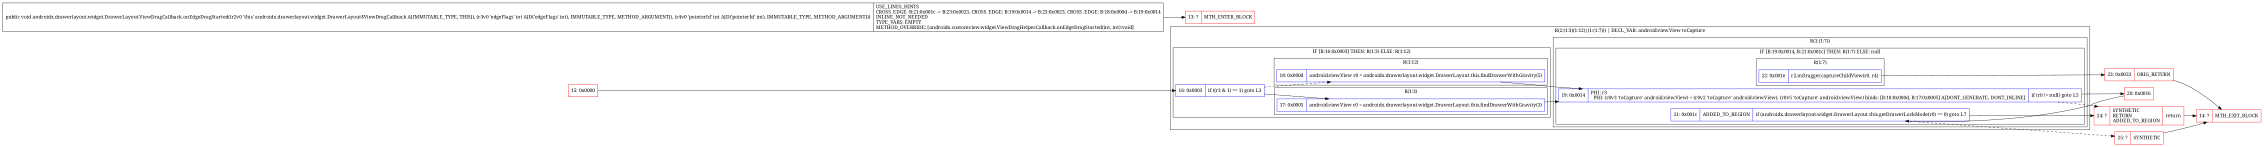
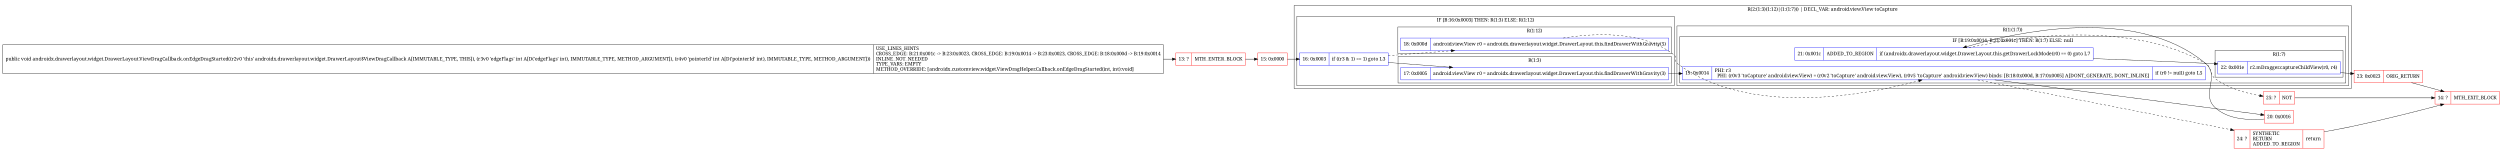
edge "13: ?" -> "15: 0x0000": added
edge "18: 0x000d" -> "19: 0x0014": style solid -> dashed
edge "21: 0x001c" -> "24: ?": now "21: 0x001c" -> "22: 0x001e"
node "25: ?": text "SYNTHETIC" -> "NOT"
